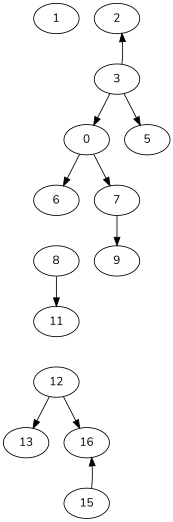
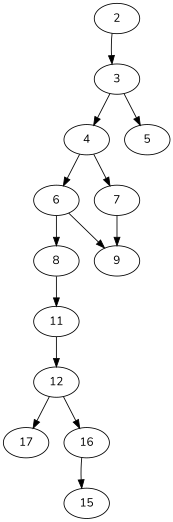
node "1": removed
edge "3" -> "2": reversed
node "0": label "0" -> "4"
edge "6" -> "8": added
edge "6" -> "9": added
edge "11" -> "12": added
node "13": label "13" -> "17"
edge "15" -> "16": reversed
